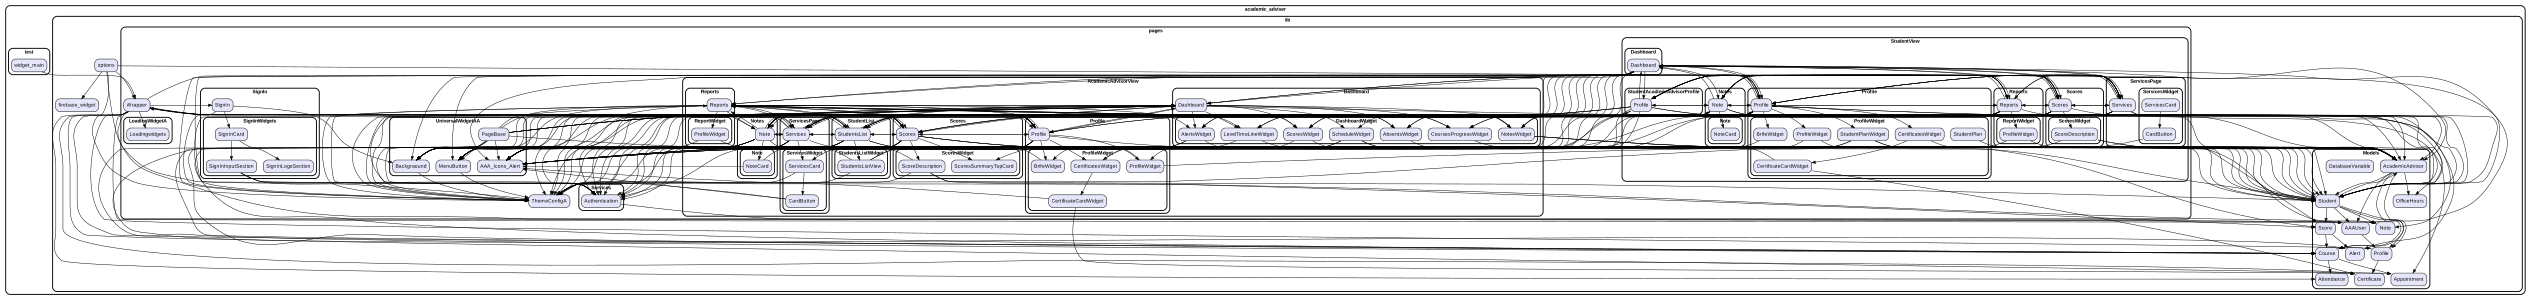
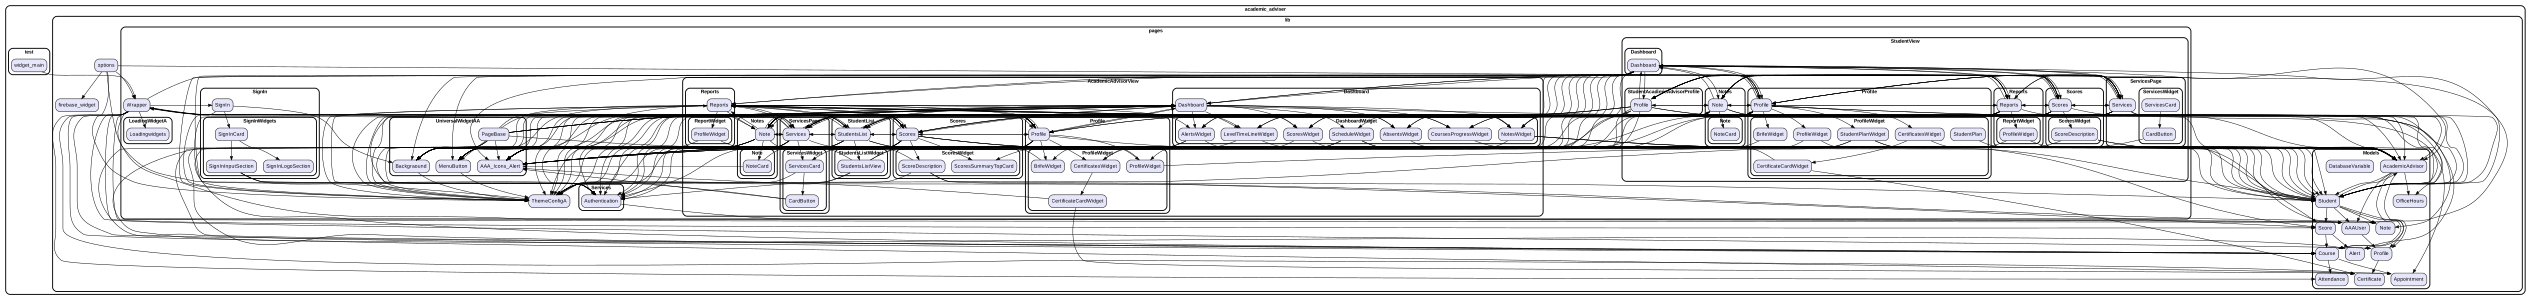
edge "StudentsList" -> "Authentication": now "StudentsListView" -> "Authentication"
edge "NotesWidget" -> "AAA_Icons_Alert": added
edge "Wrapper" -> "Score": added
